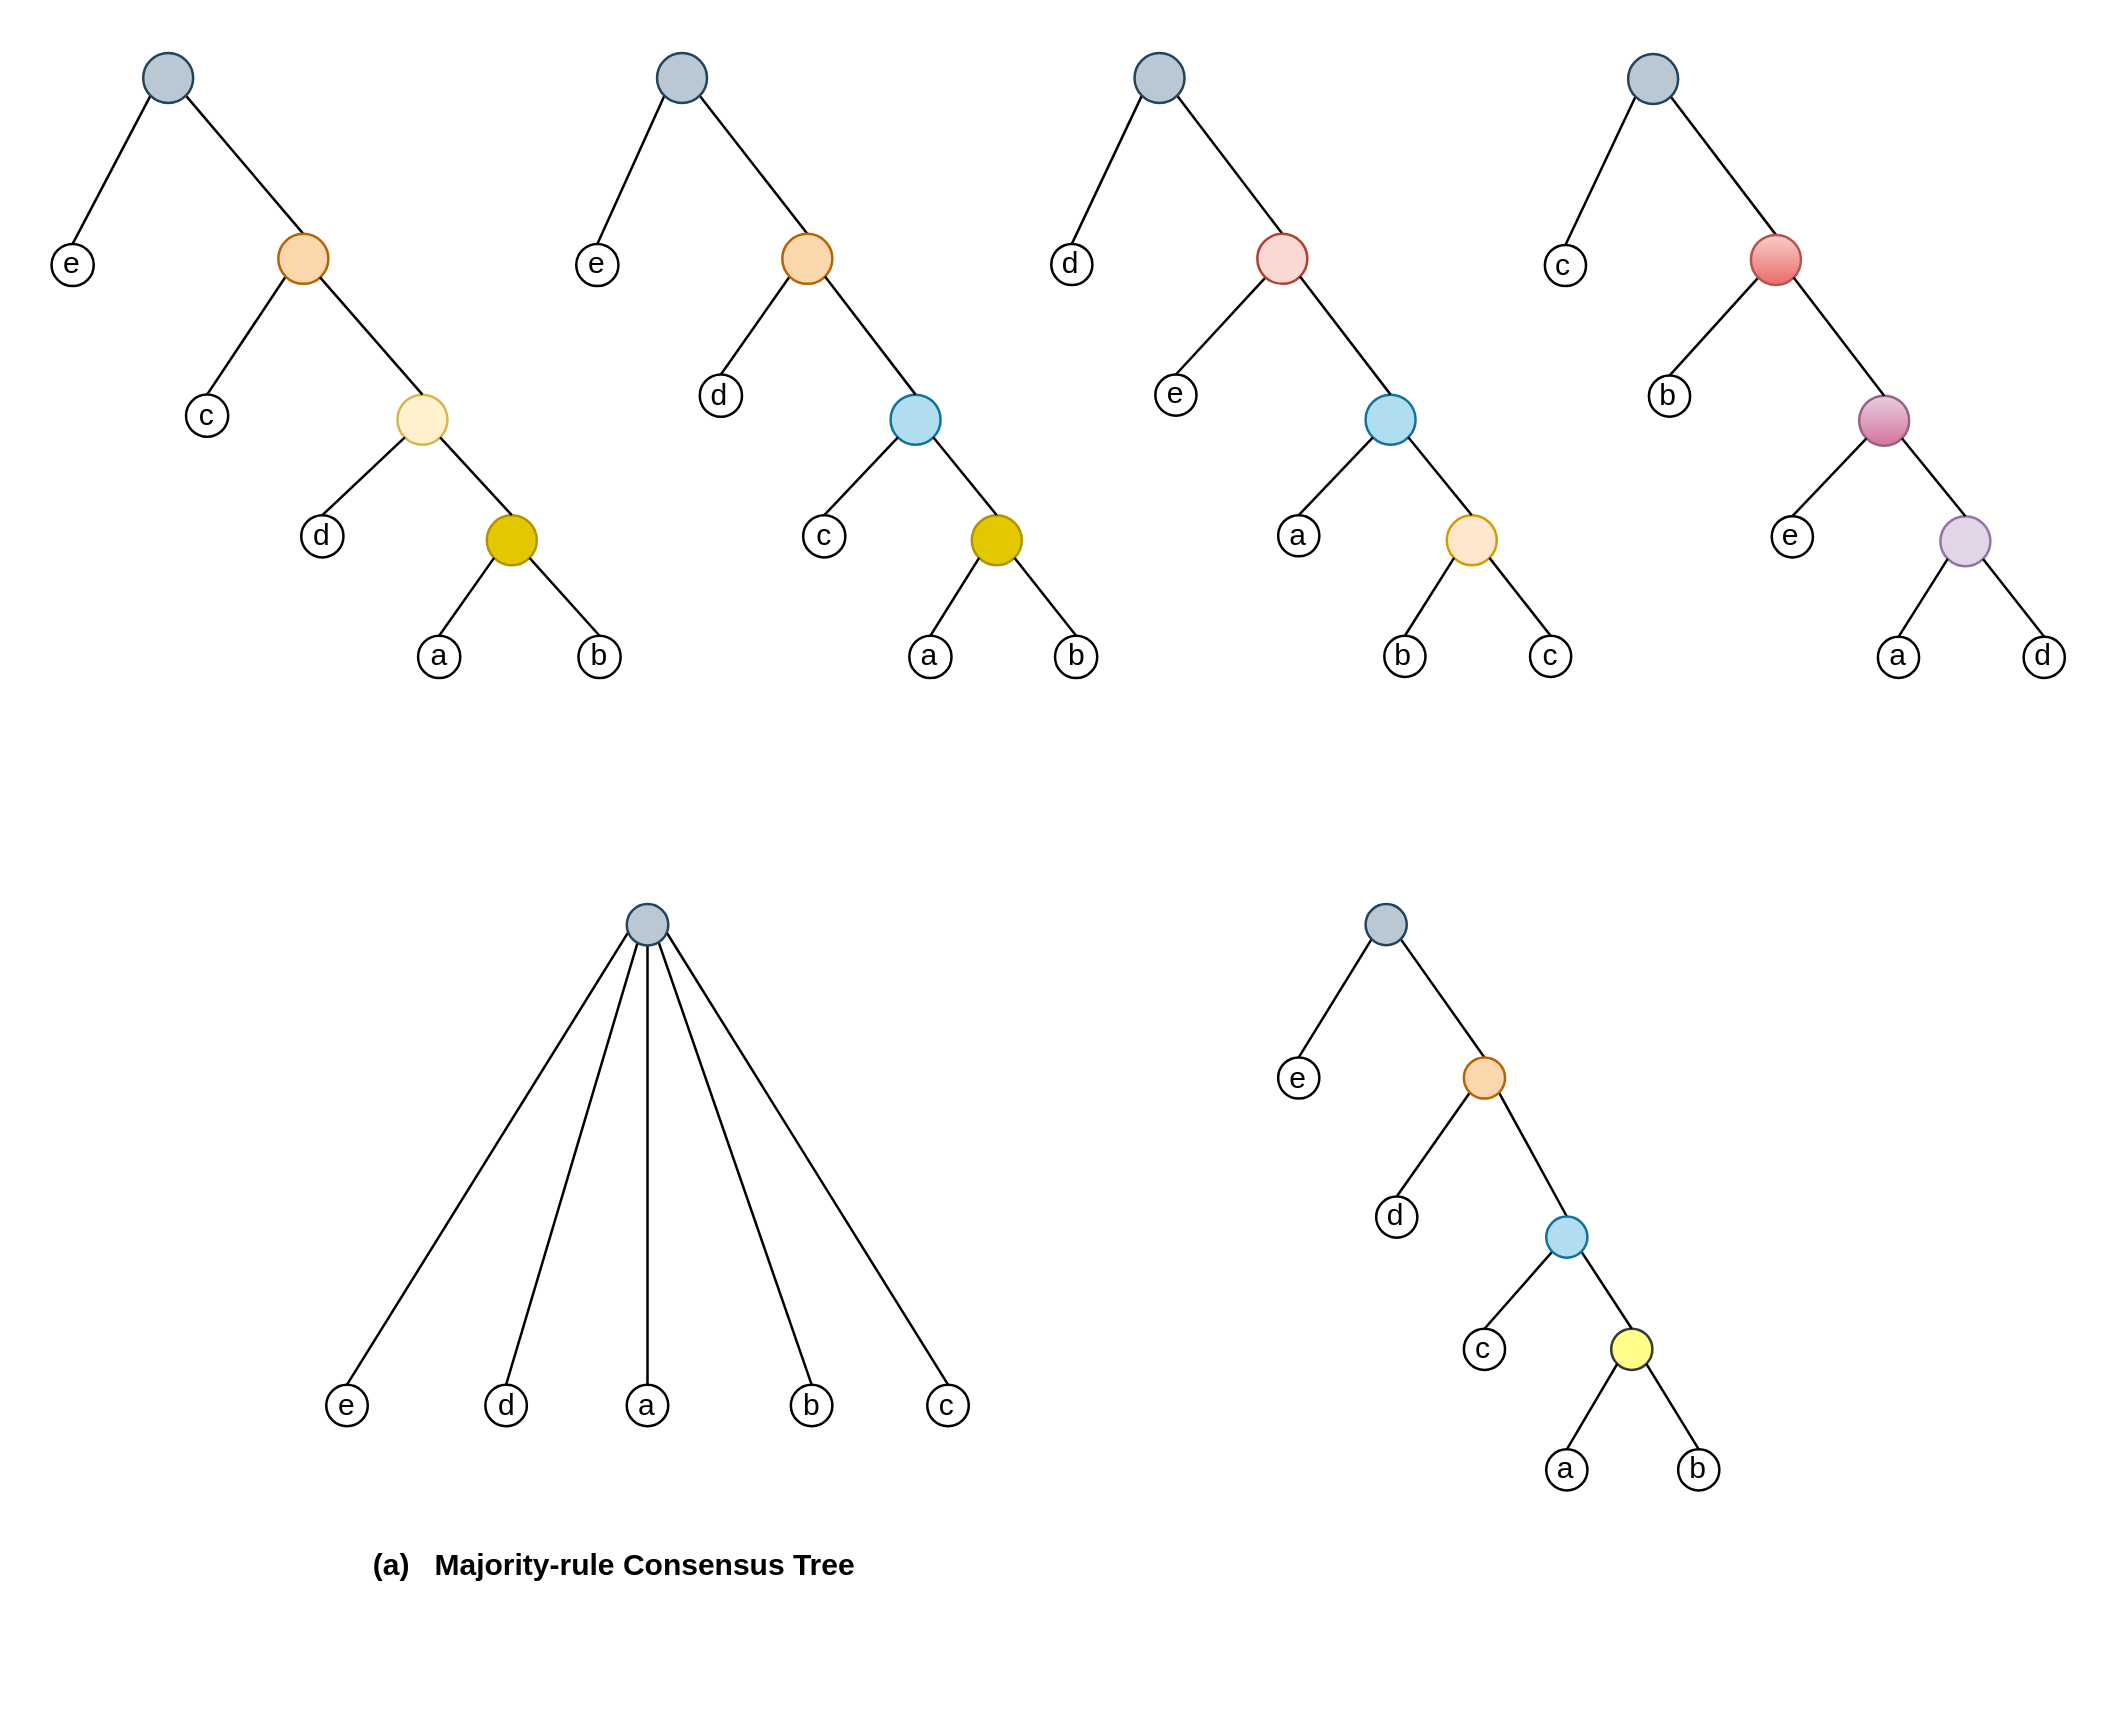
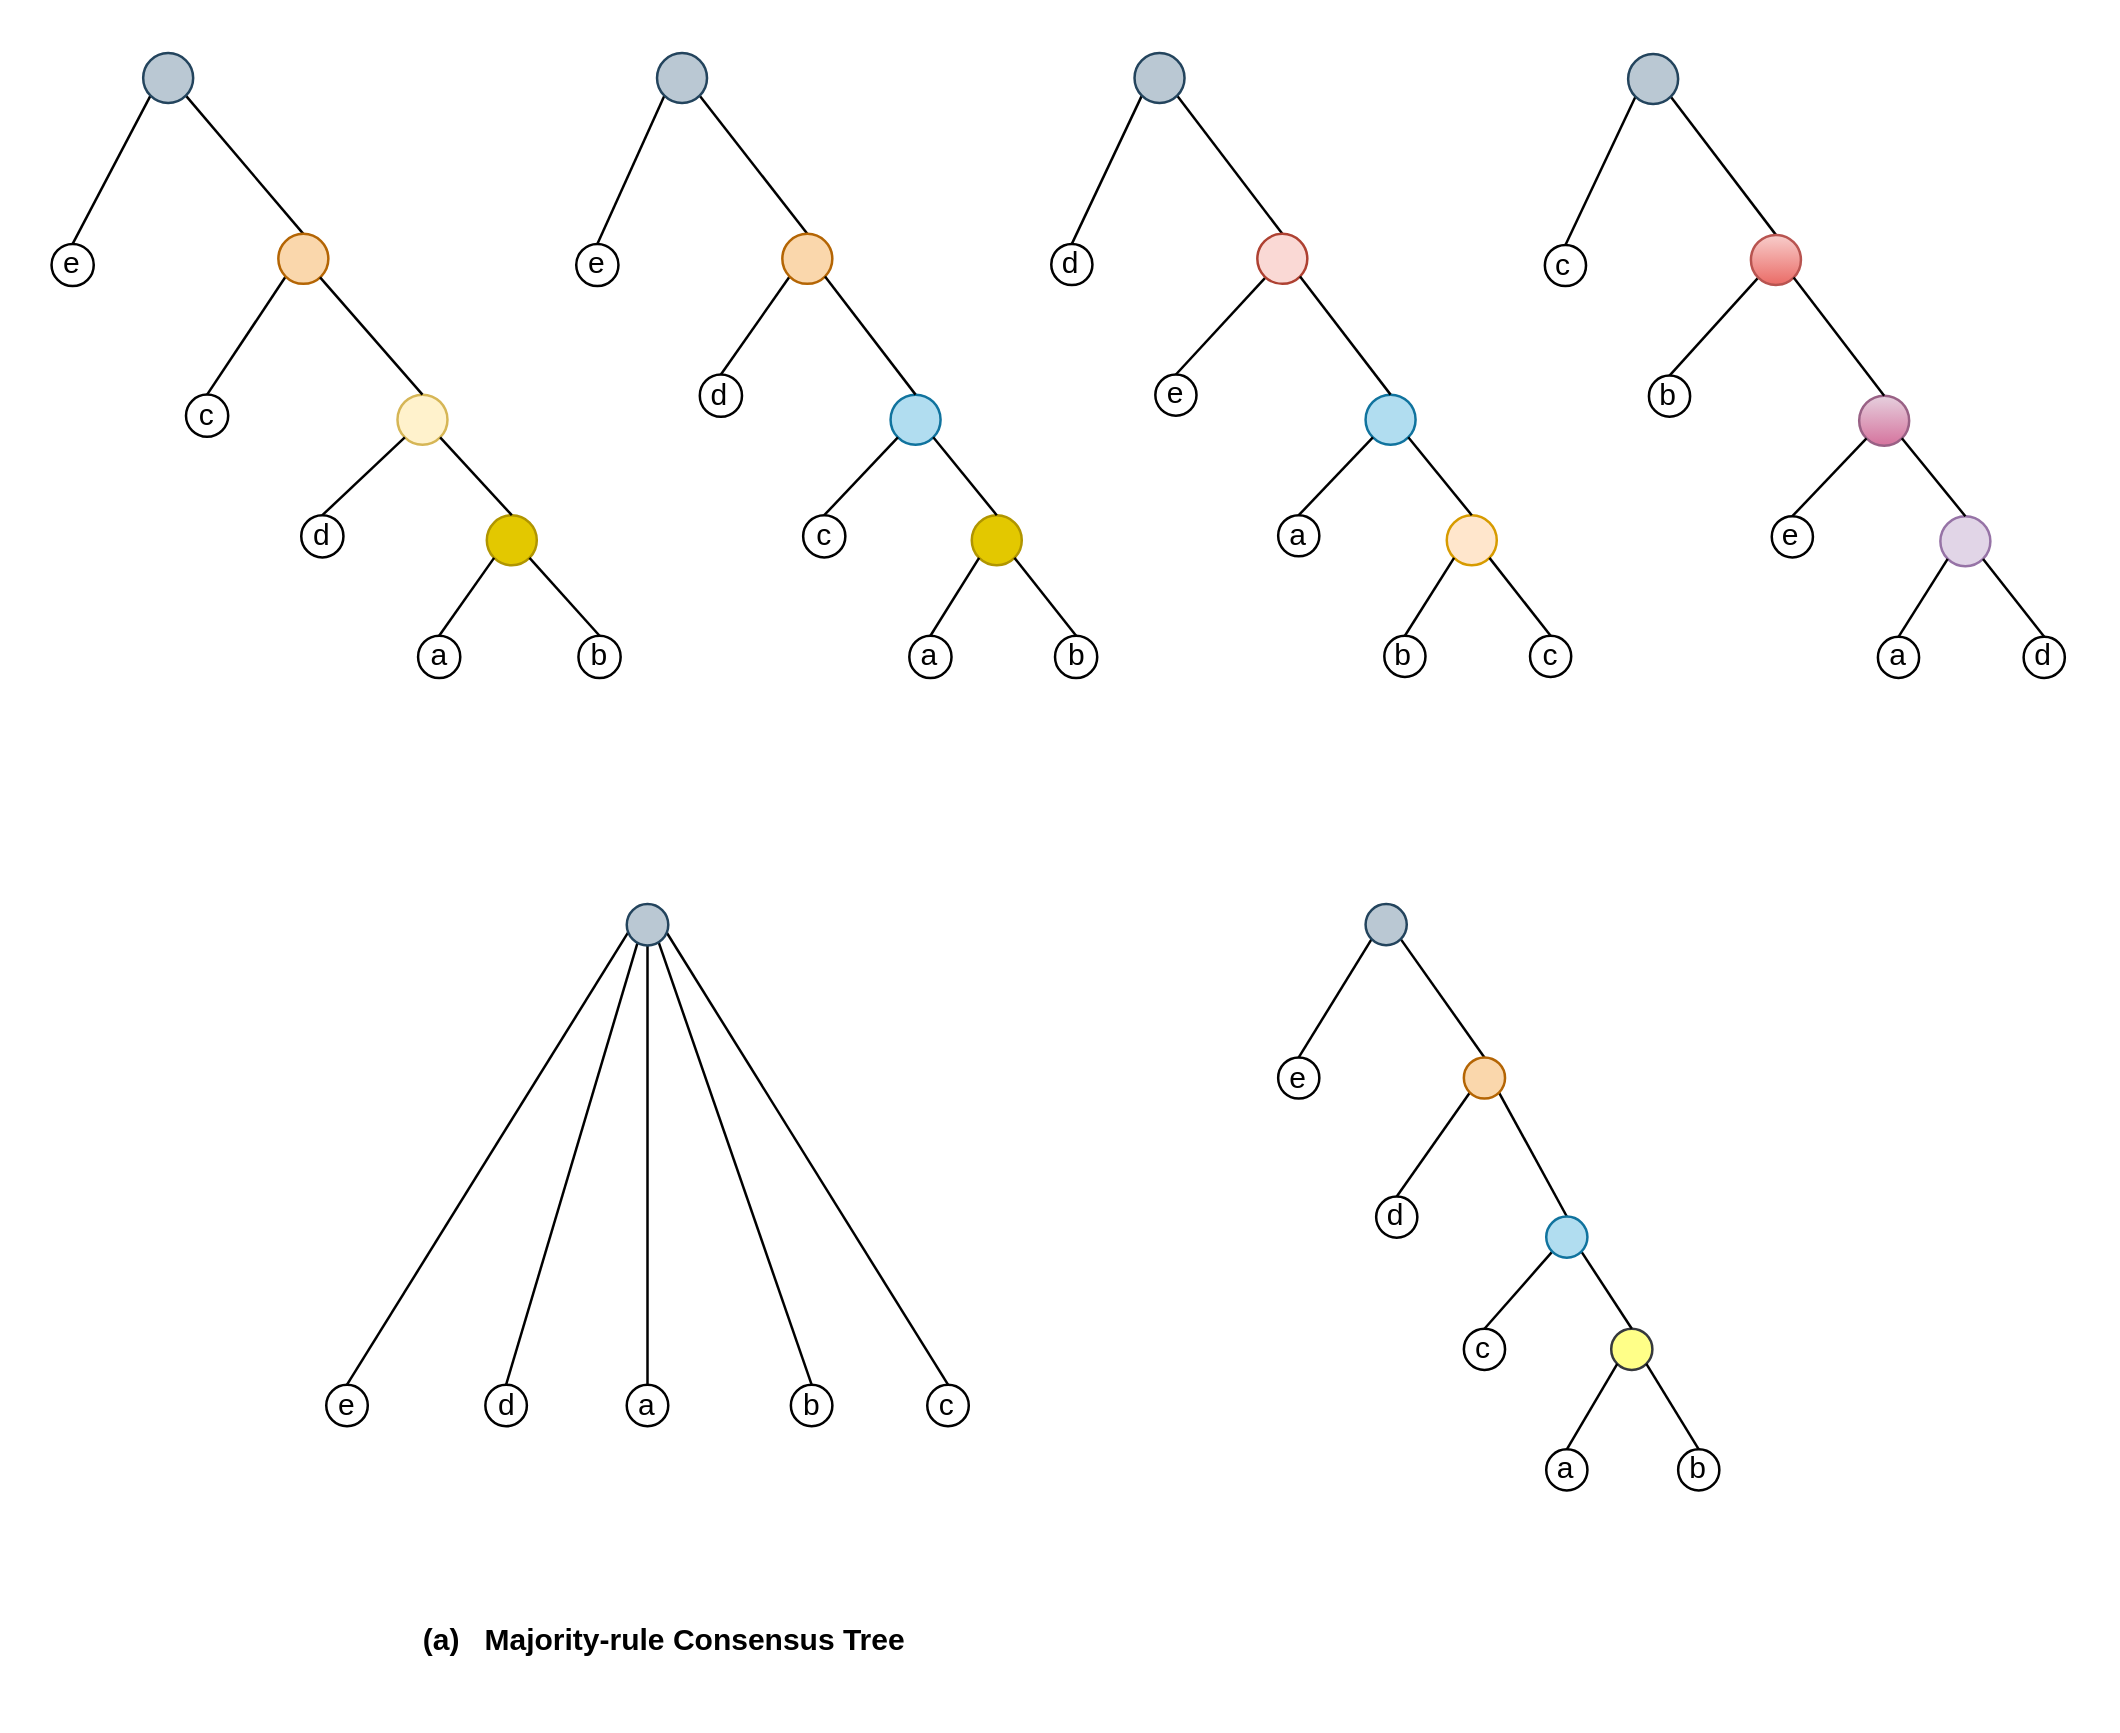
node "(a) Majority-rule Consensus Tree": moved (613, 1565) -> (663, 1640)
